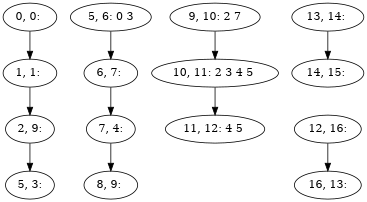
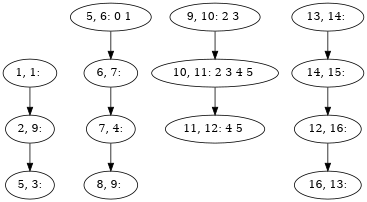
node "0, 0:": removed
node "5, 6: 0 3": label "5, 6: 0 3" -> "5, 6: 0 1"
node "9, 10: 2 7": label "9, 10: 2 7" -> "9, 10: 2 3"
edge "14, 15:" -> "12, 16:": added
